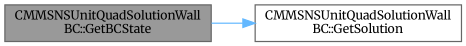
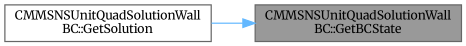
edge "CMMSNSUnitQuadSolutionWall BC::GetBCState" -> "CMMSNSUnitQuadSolutionWall BC::GetSolution": reversed
